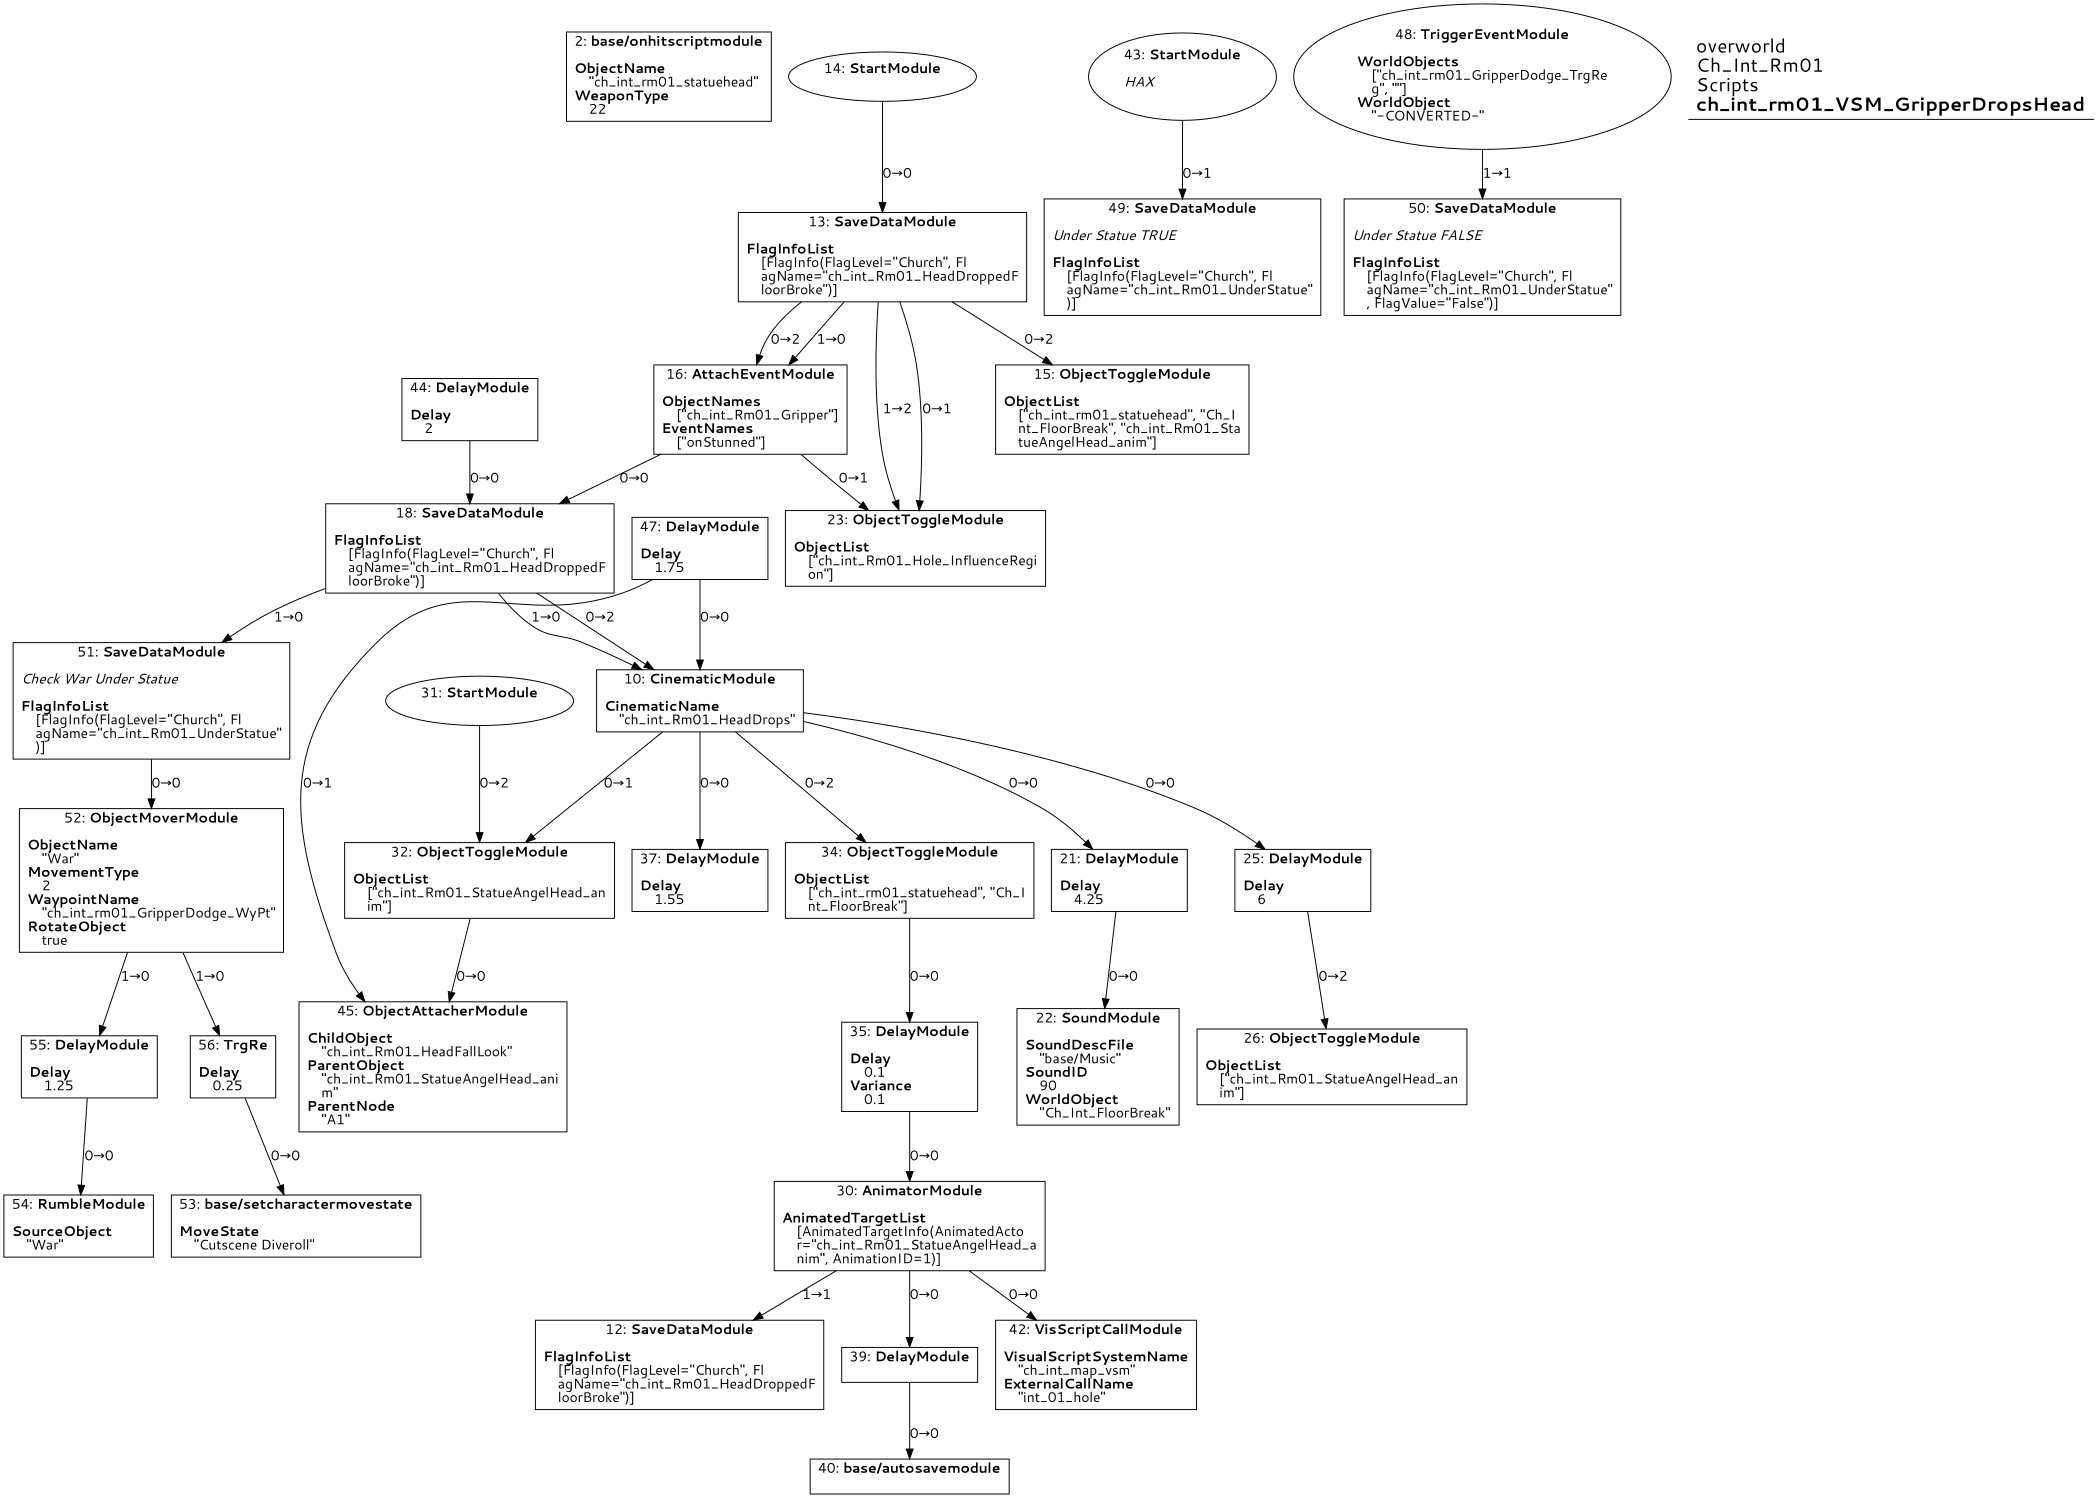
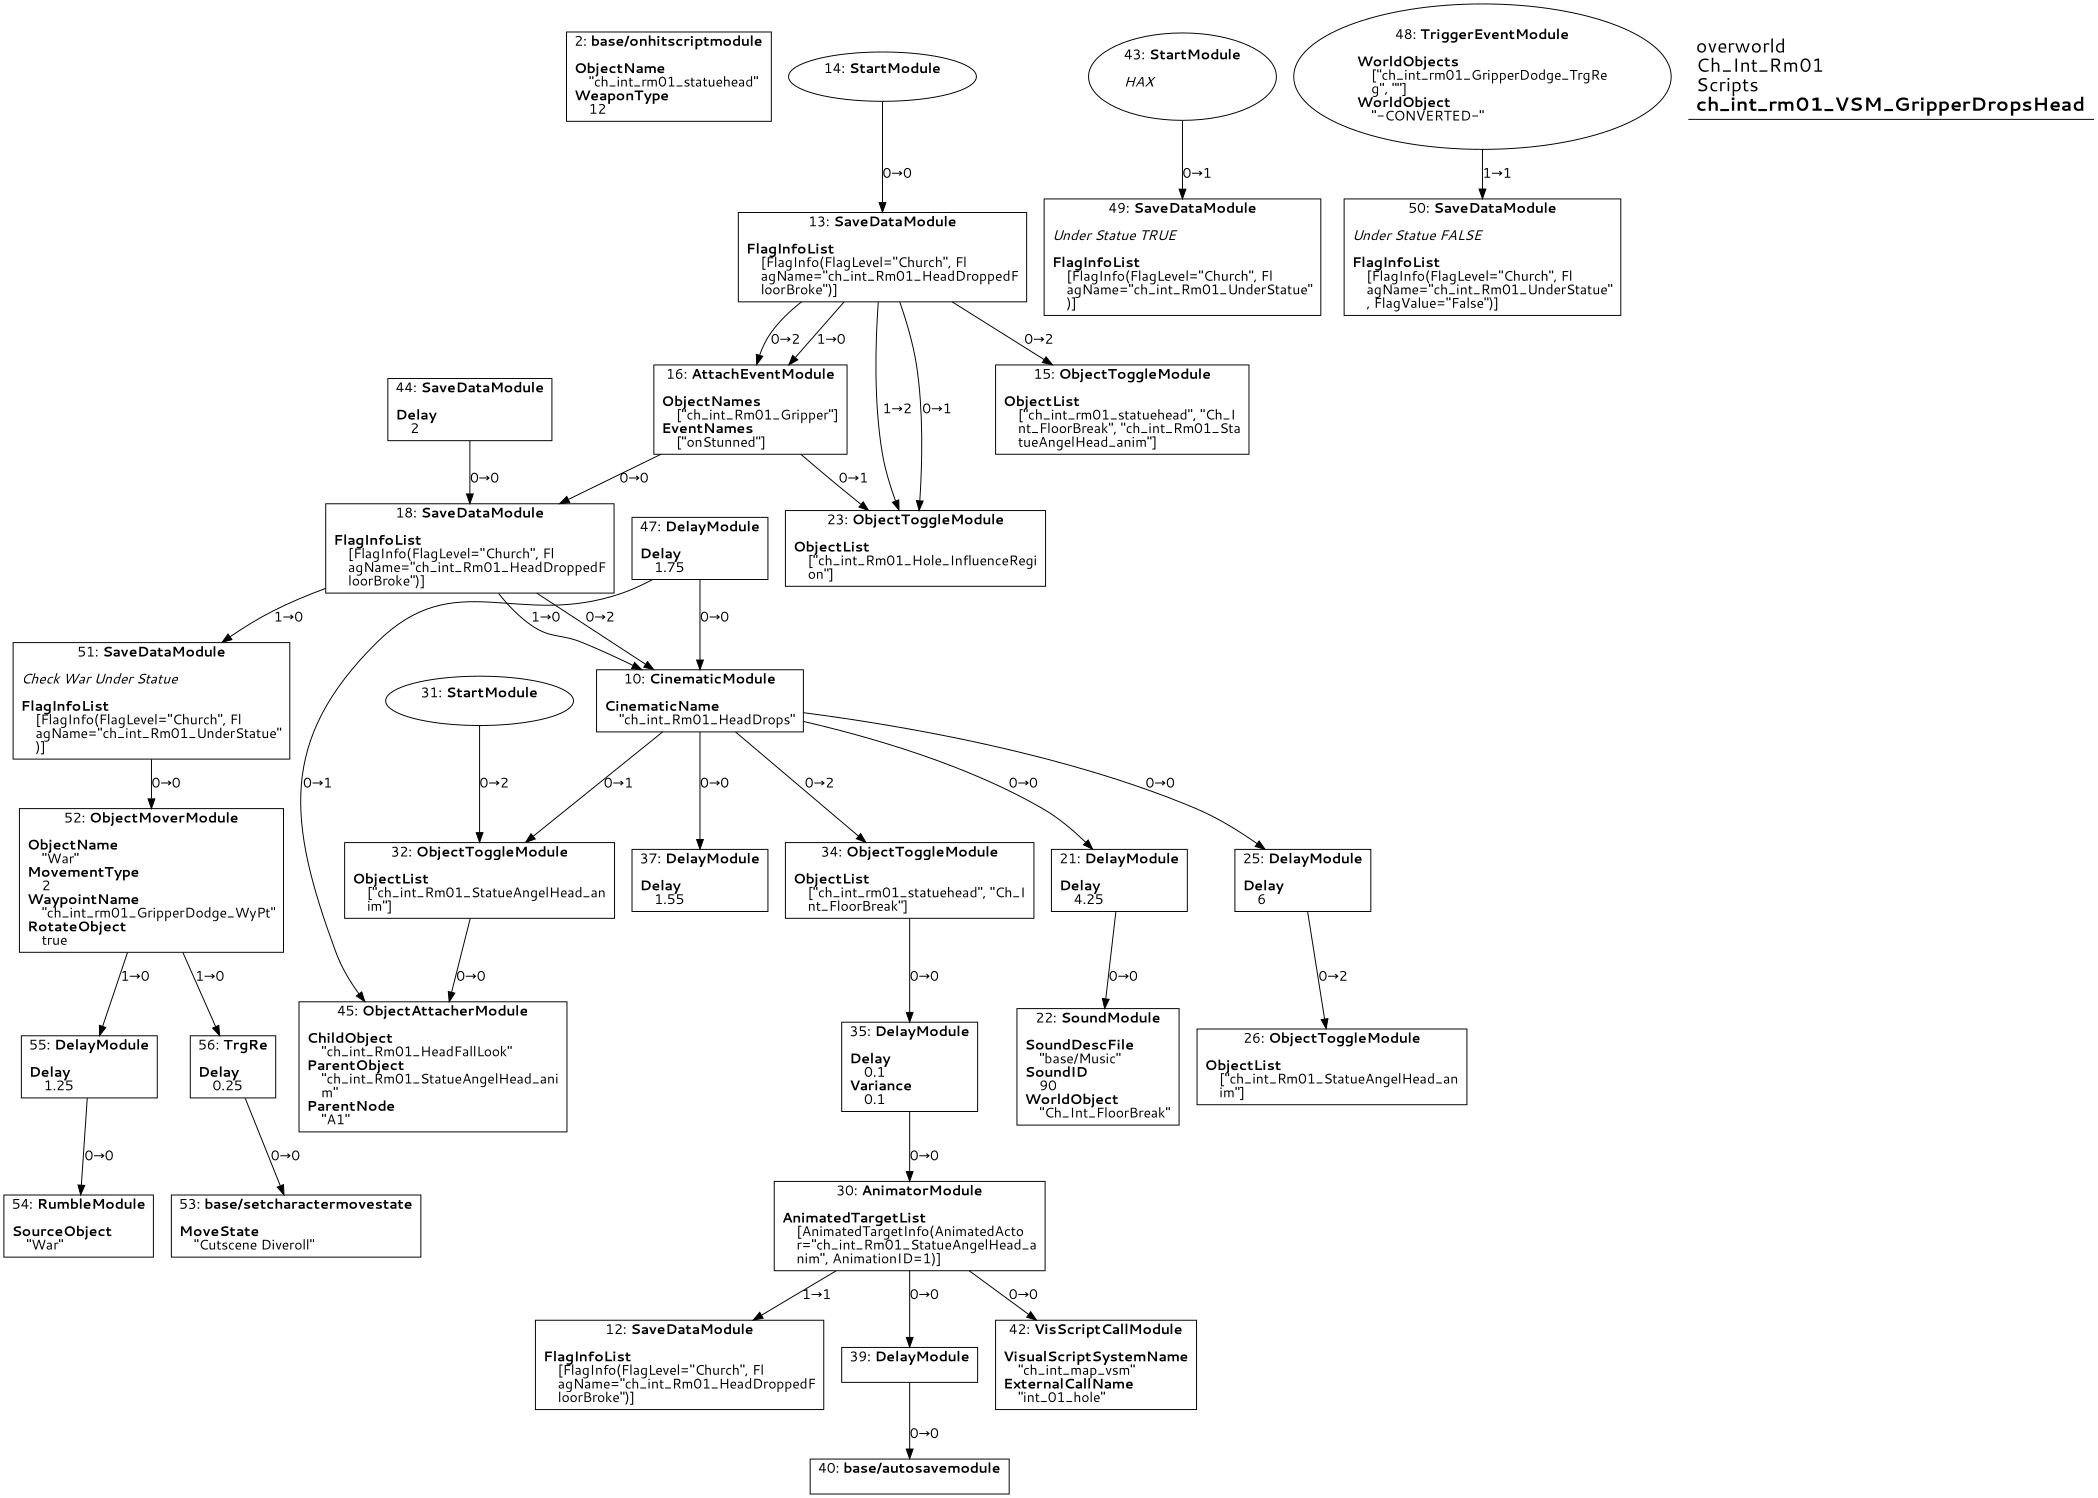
node "2:": text "22" -> "12"
node "44:": text "DelayModule" -> "SaveDataModule"
